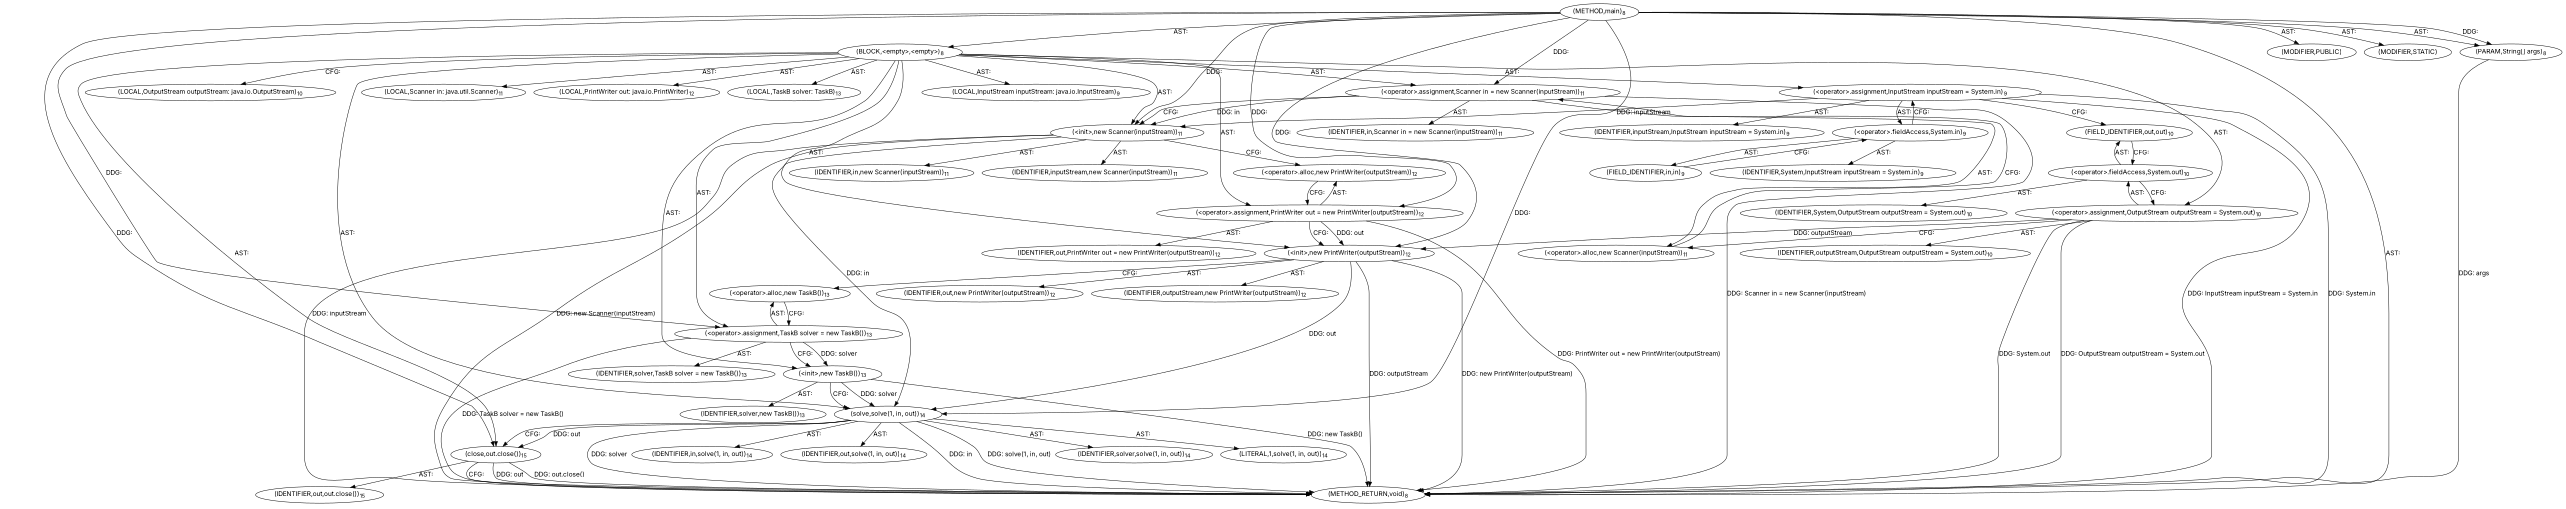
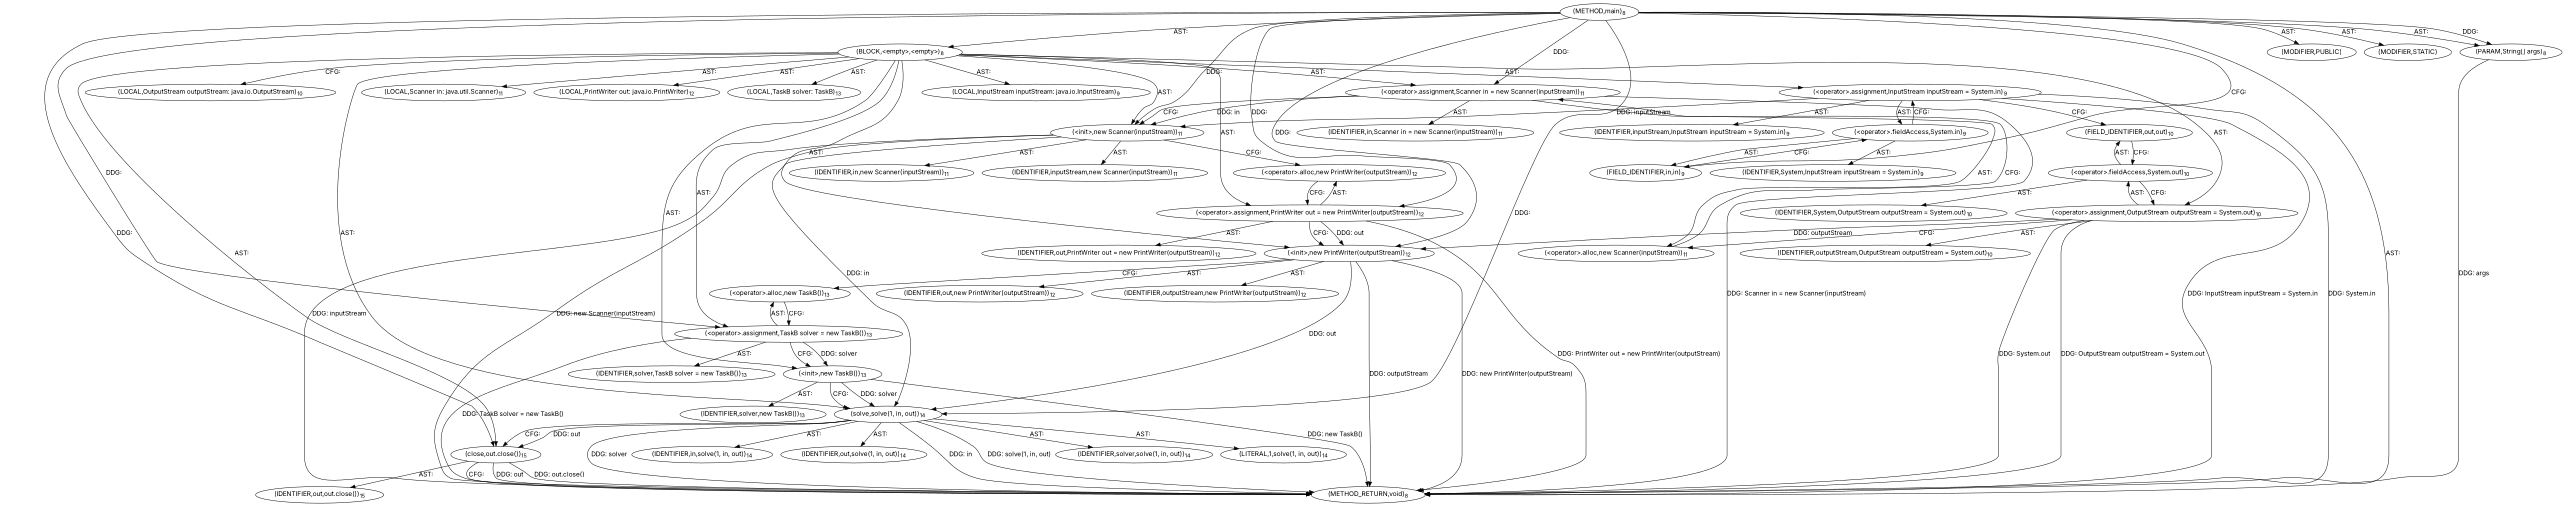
edge "(METHOD,main)" -> "(FIELD_IDENTIFIER,in,in)": added, label "CFG:"
